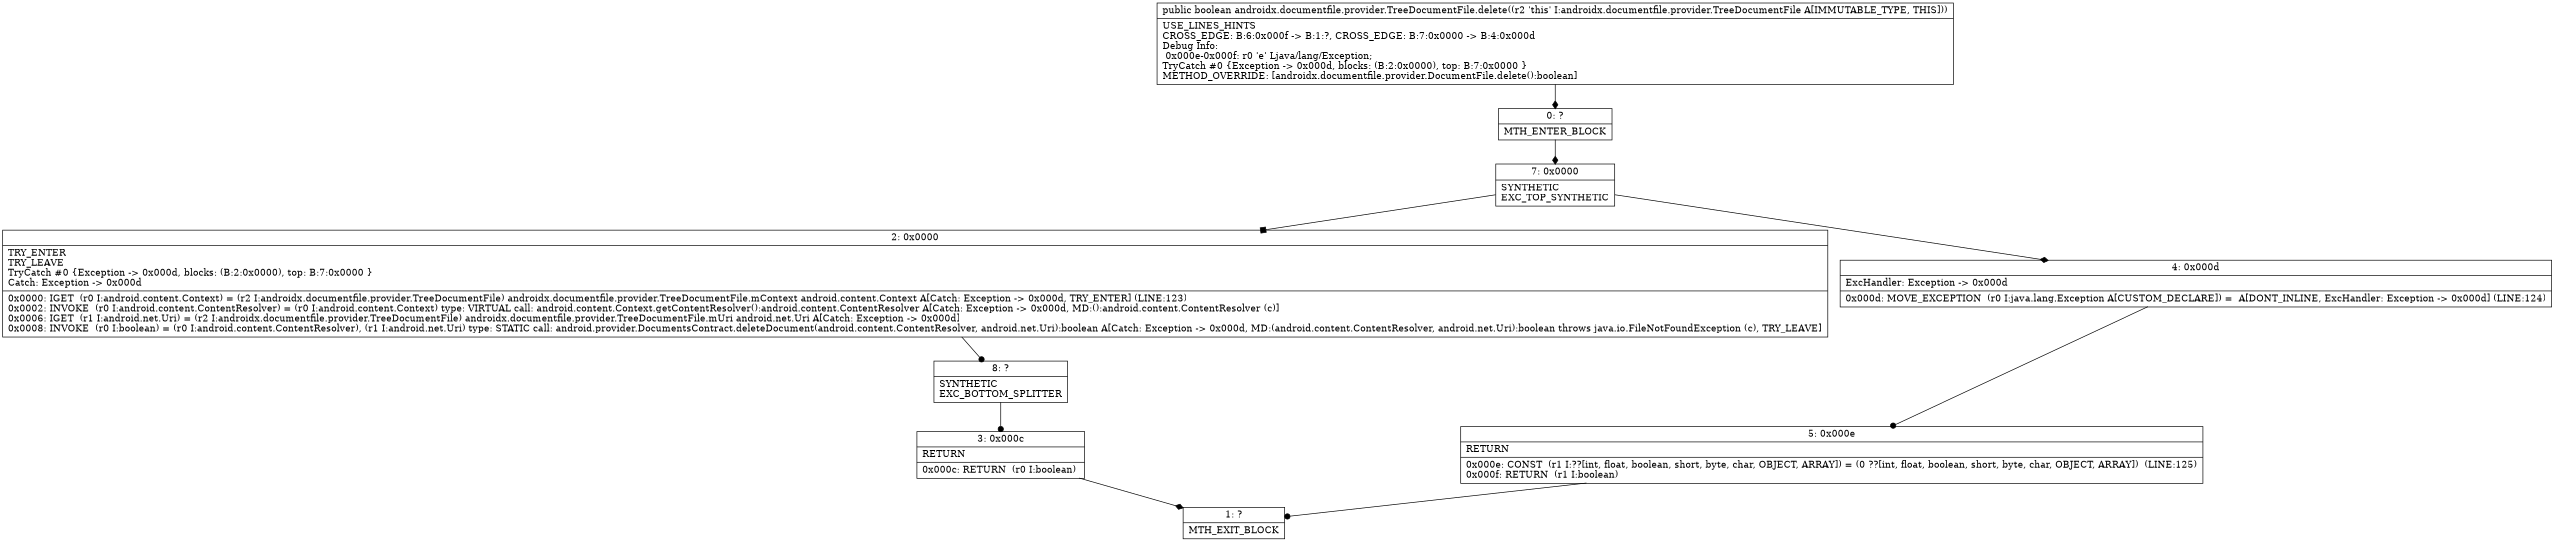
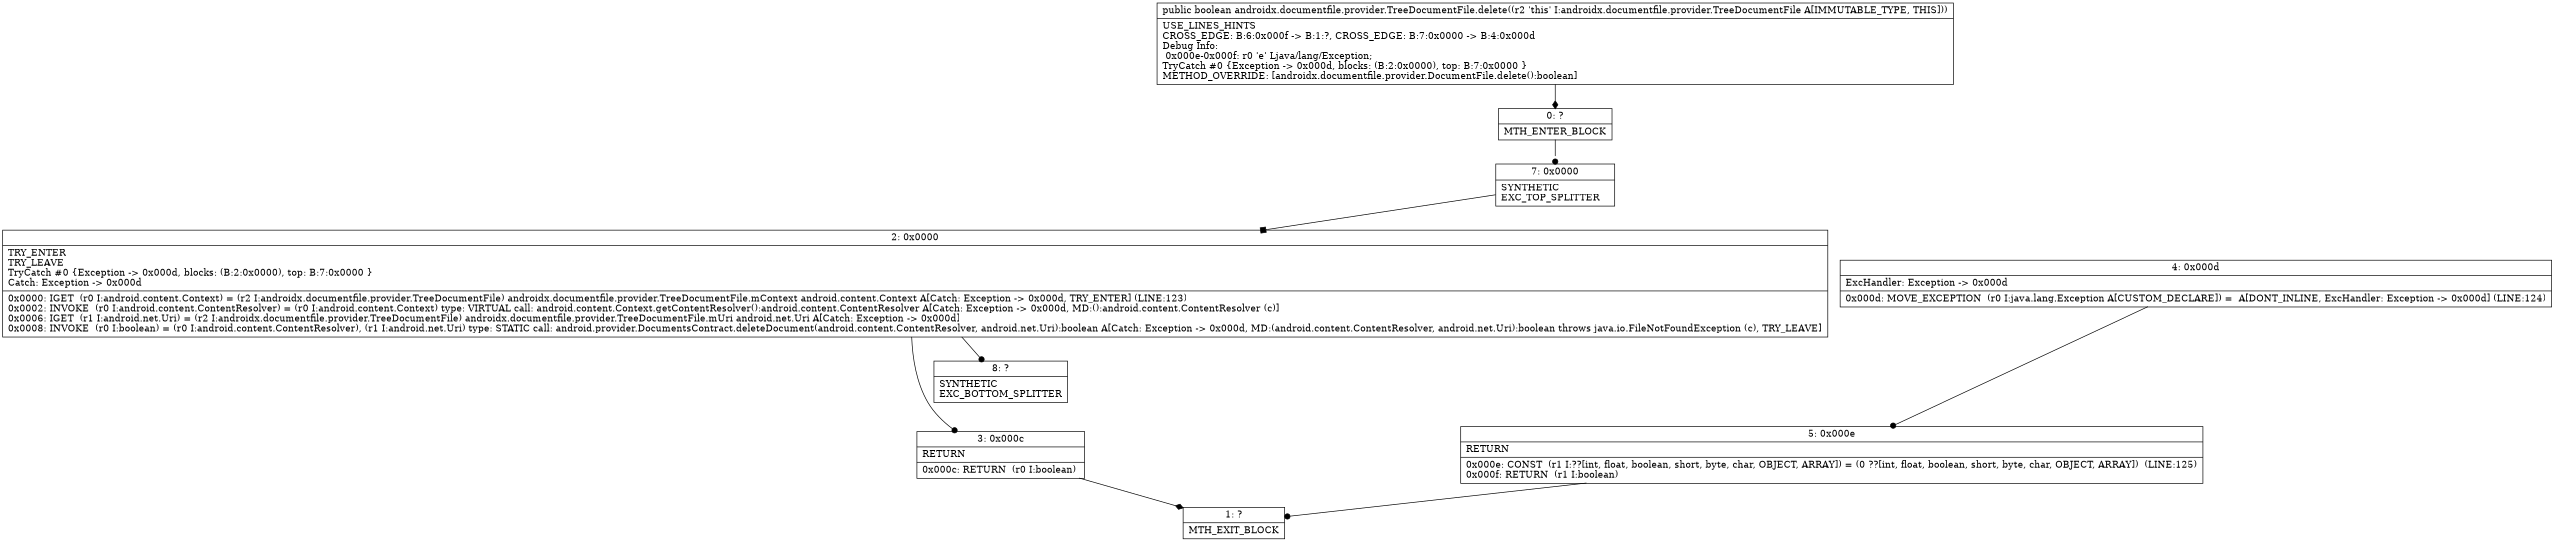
edge "0: ?" -> "7: 0x0000": arrowhead diamond -> dot
node "7: 0x0000": text "EXC_TOP_SYNTHETIC" -> "EXC_TOP_SPLITTER"
edge "7: 0x0000" -> "4: 0x000d": removed
edge "8: ?" -> "3: 0x000c": now "2: 0x0000" -> "3: 0x000c"
